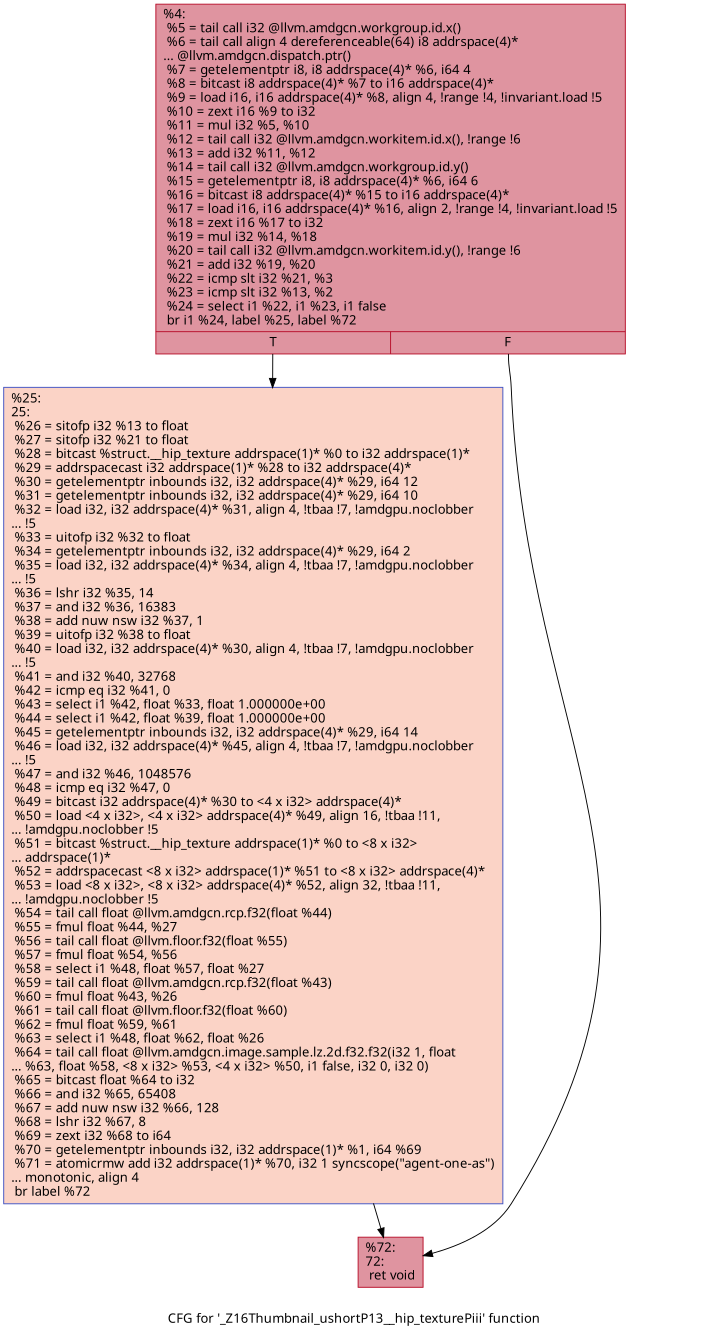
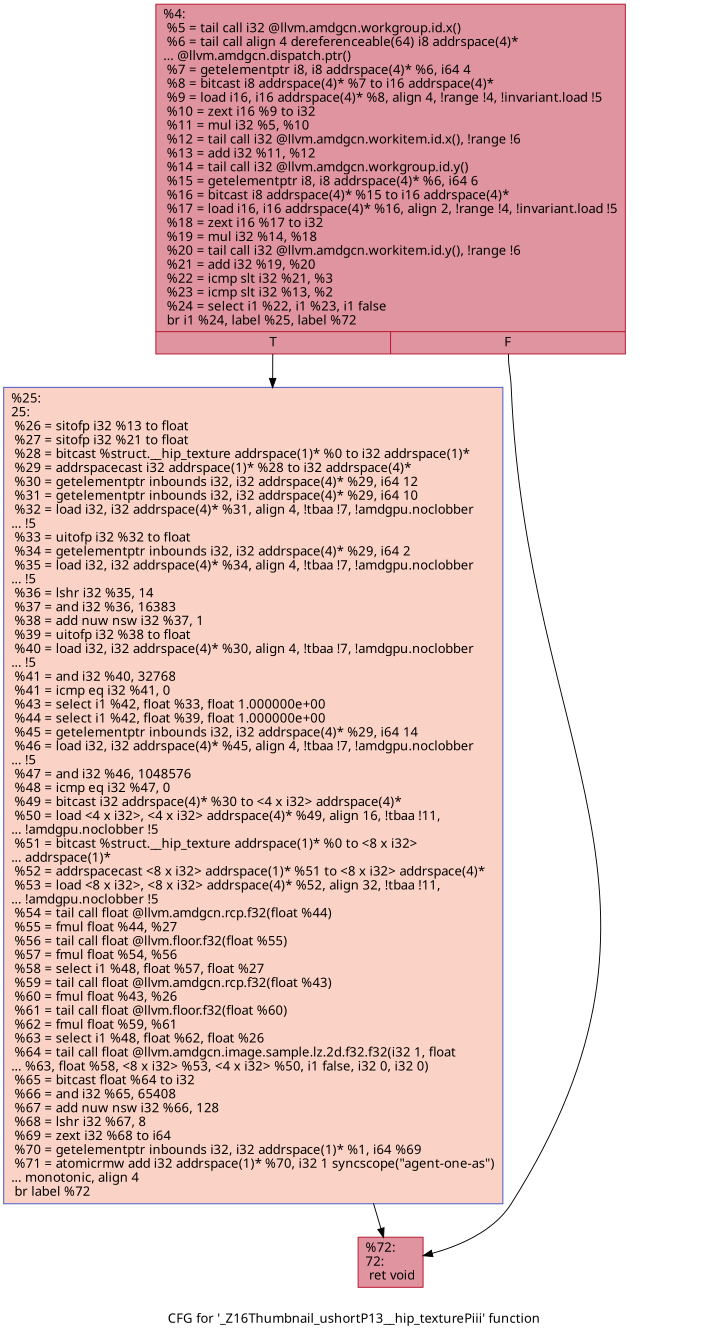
node "%25:": text "%42 = icmp eq i32 %41, 0" -> "%41 = icmp eq i32 %41, 0"
